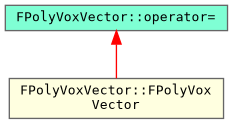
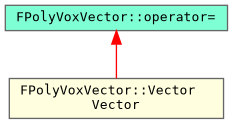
node "FPolyVoxVector::FPolyVox Vector": label "FPolyVoxVector::FPolyVox Vector" -> "FPolyVoxVector::Vector Vector"
